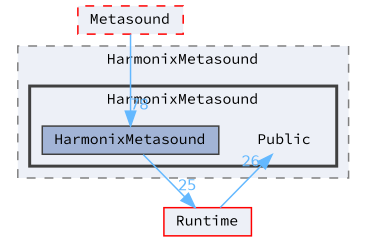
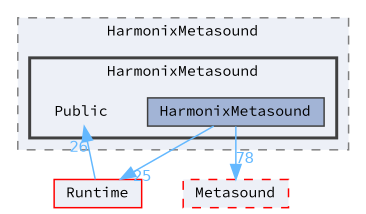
edge "Metasound" -> "HarmonixMetasound": reversed
